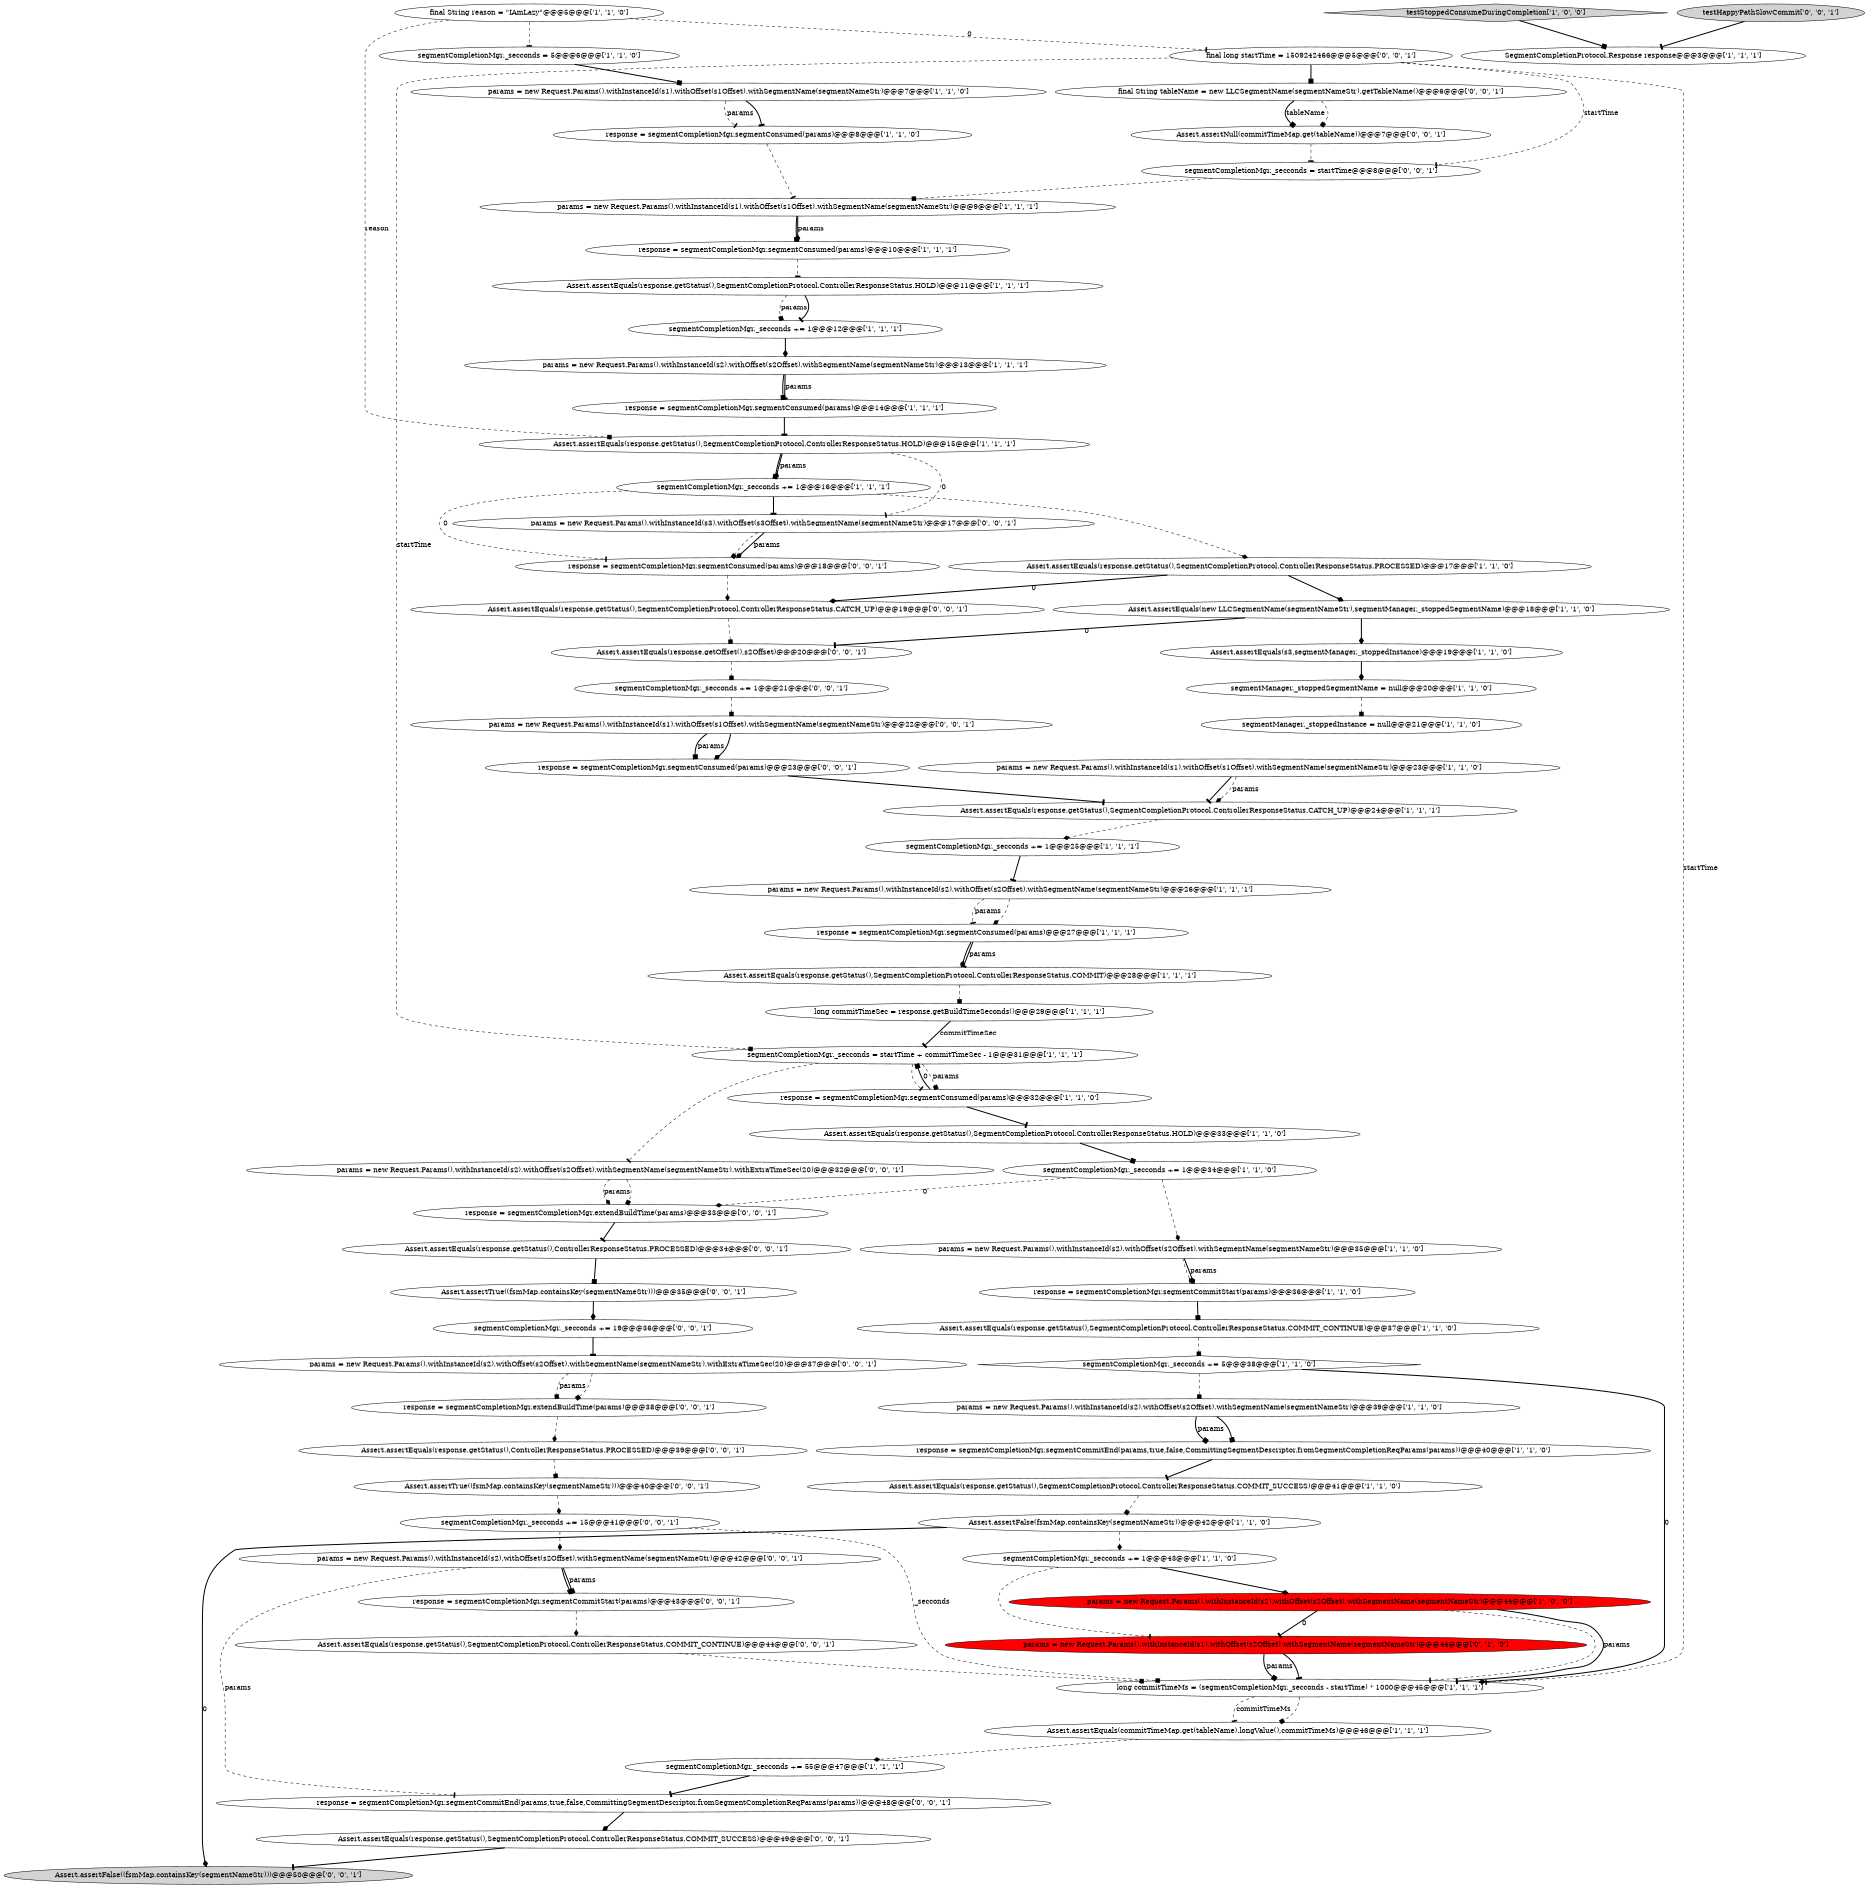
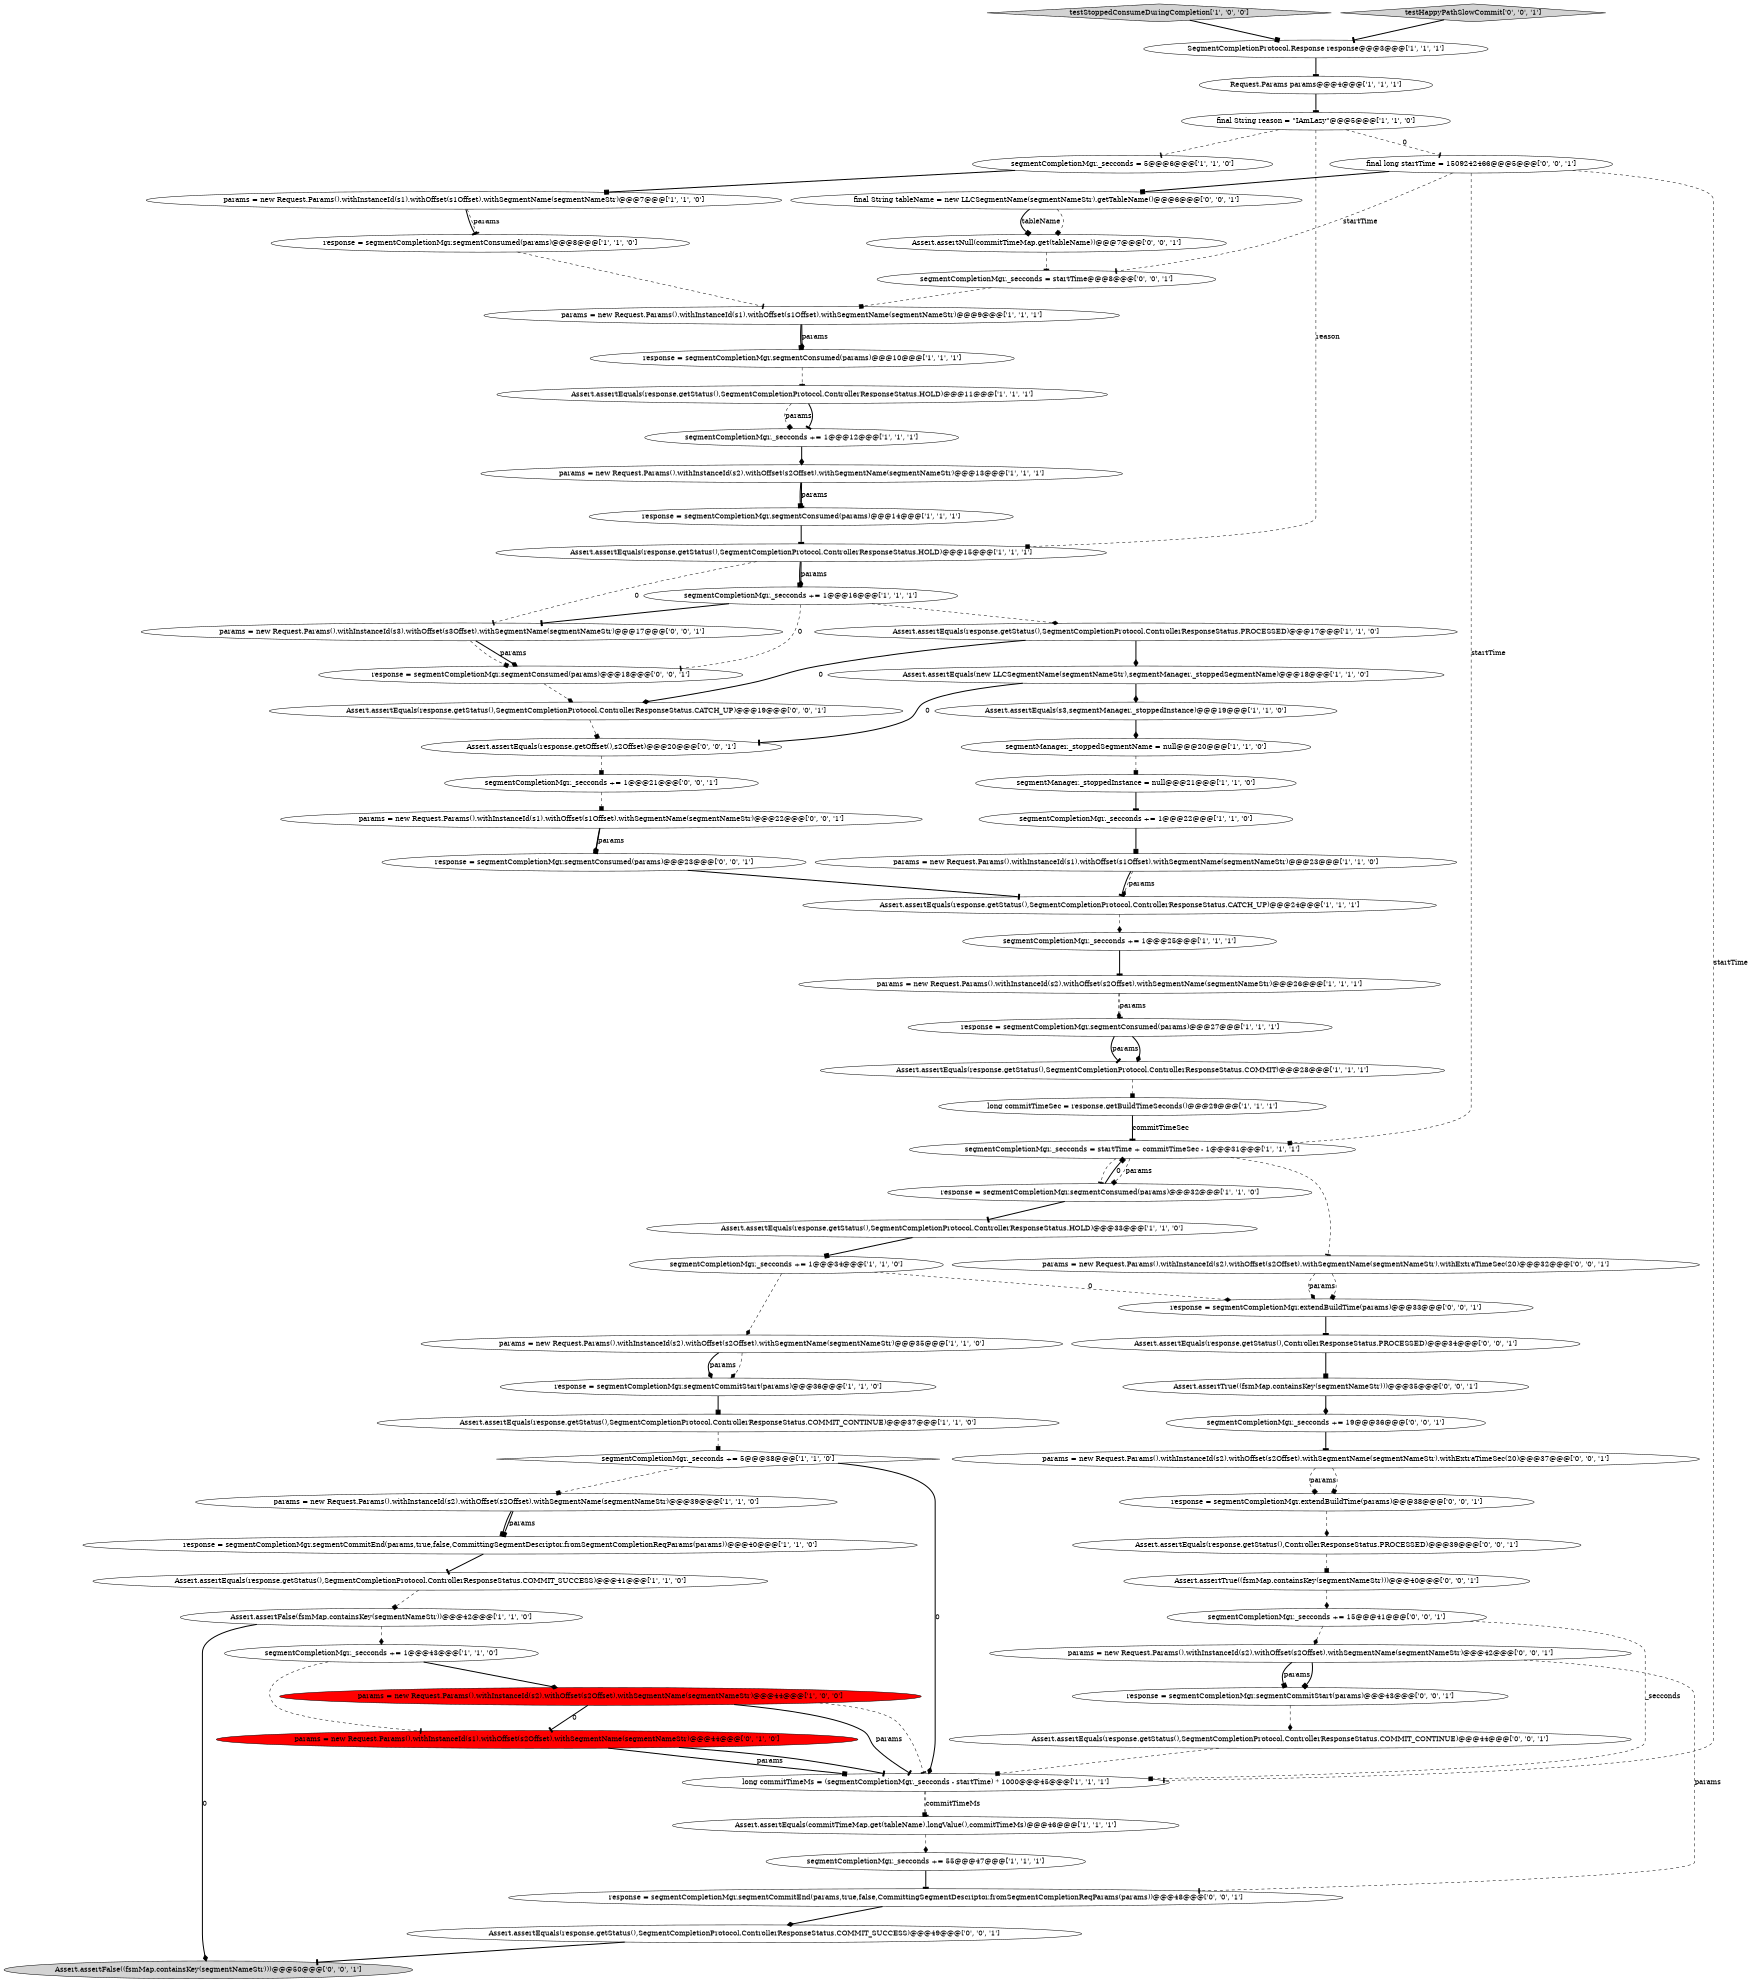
node "testHappyPathSlowCommit['0', '0', '1']": shape ellipse -> diamond
node "Request.Params params@@@4@@@['1', '1', '1']": added
node "segmentCompletionMgr._secconds += 1@@@22@@@['1', '1', '0']": added
